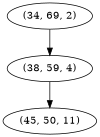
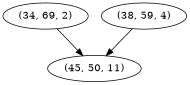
edge "(34, 69, 2)" -> "(38, 59, 4)": now "(34, 69, 2)" -> "(45, 50, 11)"
